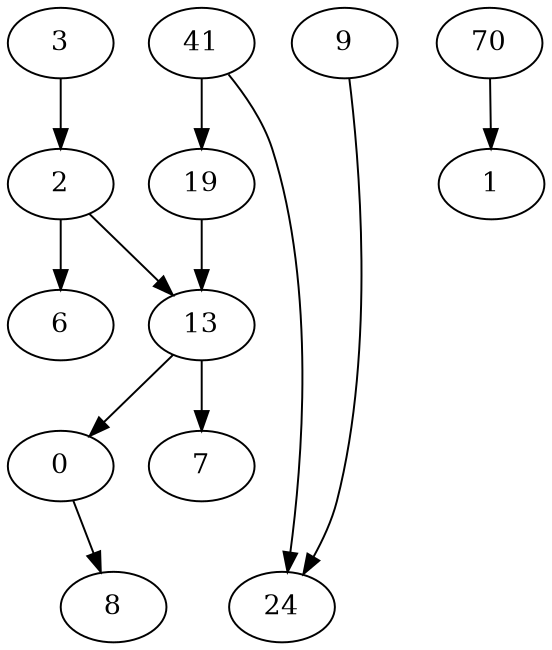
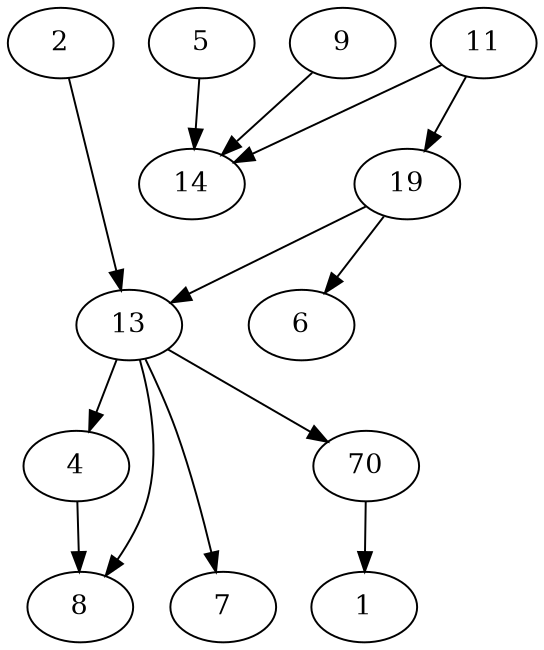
node "3": removed
node "5": added
node "41": label "41" -> "11"
edge "2" -> "6": now "19" -> "6"
edge "13" -> "70": added
edge "13" -> "8": added
node "0": label "0" -> "4"
node "24": label "24" -> "14"
